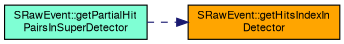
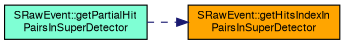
node "SRawEvent::getHitsIndexIn Detector": label "SRawEvent::getHitsIndexIn Detector" -> "SRawEvent::getHitsIndexIn PairsInSuperDetector"
